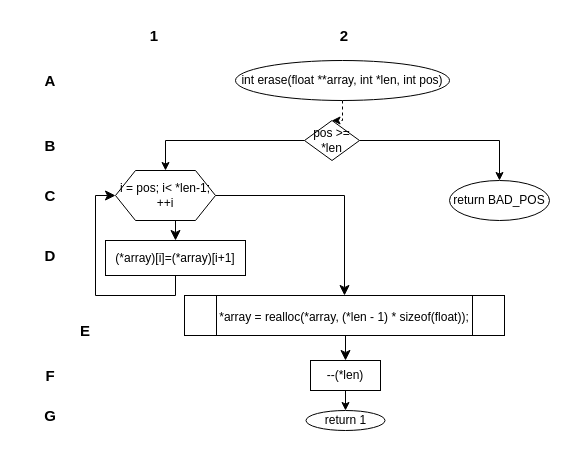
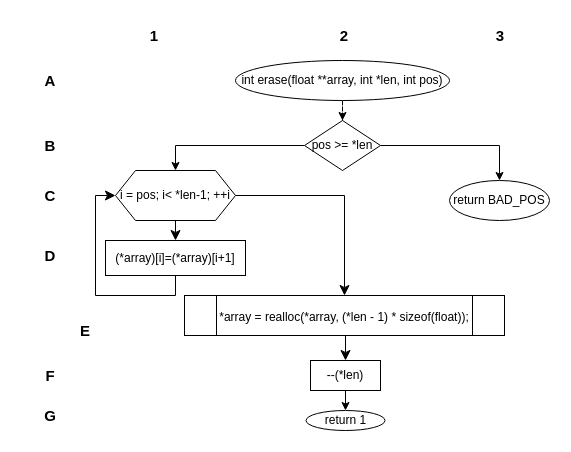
node "3": added
node "pos >= *len": size 55x40 -> 76x50
node "i = pos; i< *len-1; ++i": size 100x50 -> 120x50
